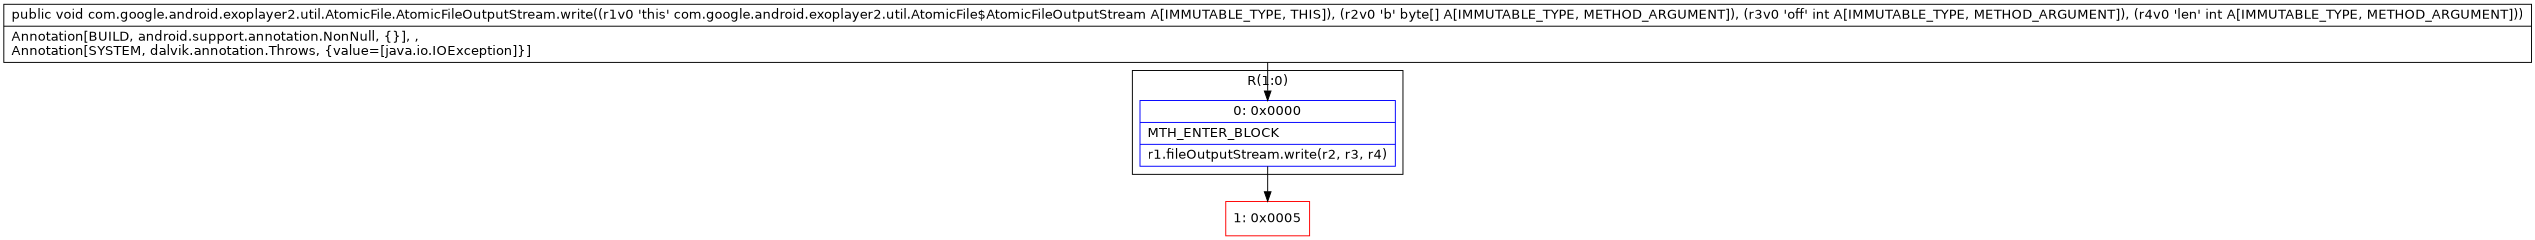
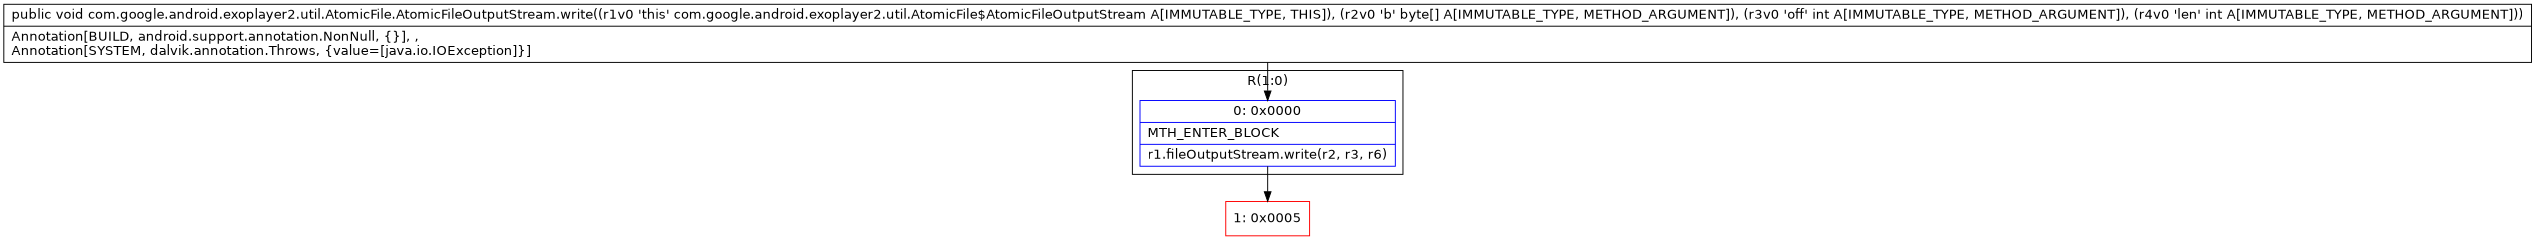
node "0: 0x0000": text "r1.fileOutputStream.write(r2, r3, r4)" -> "r1.fileOutputStream.write(r2, r3, r6)"
